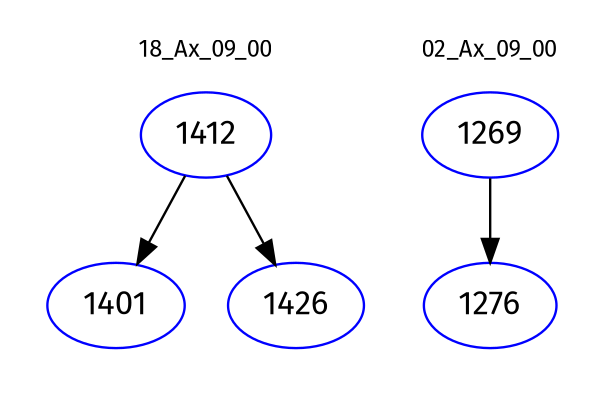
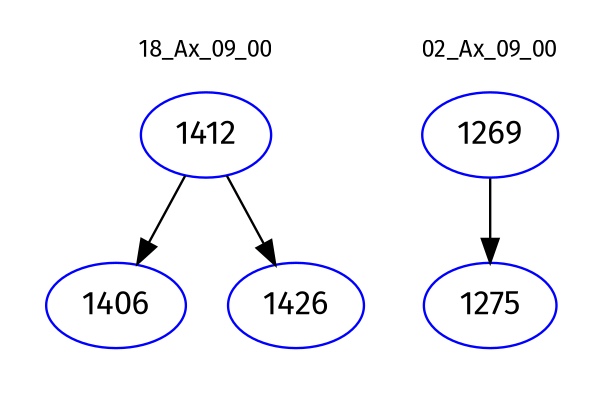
node "1401": label "1401" -> "1406"
node "1276": label "1276" -> "1275"
